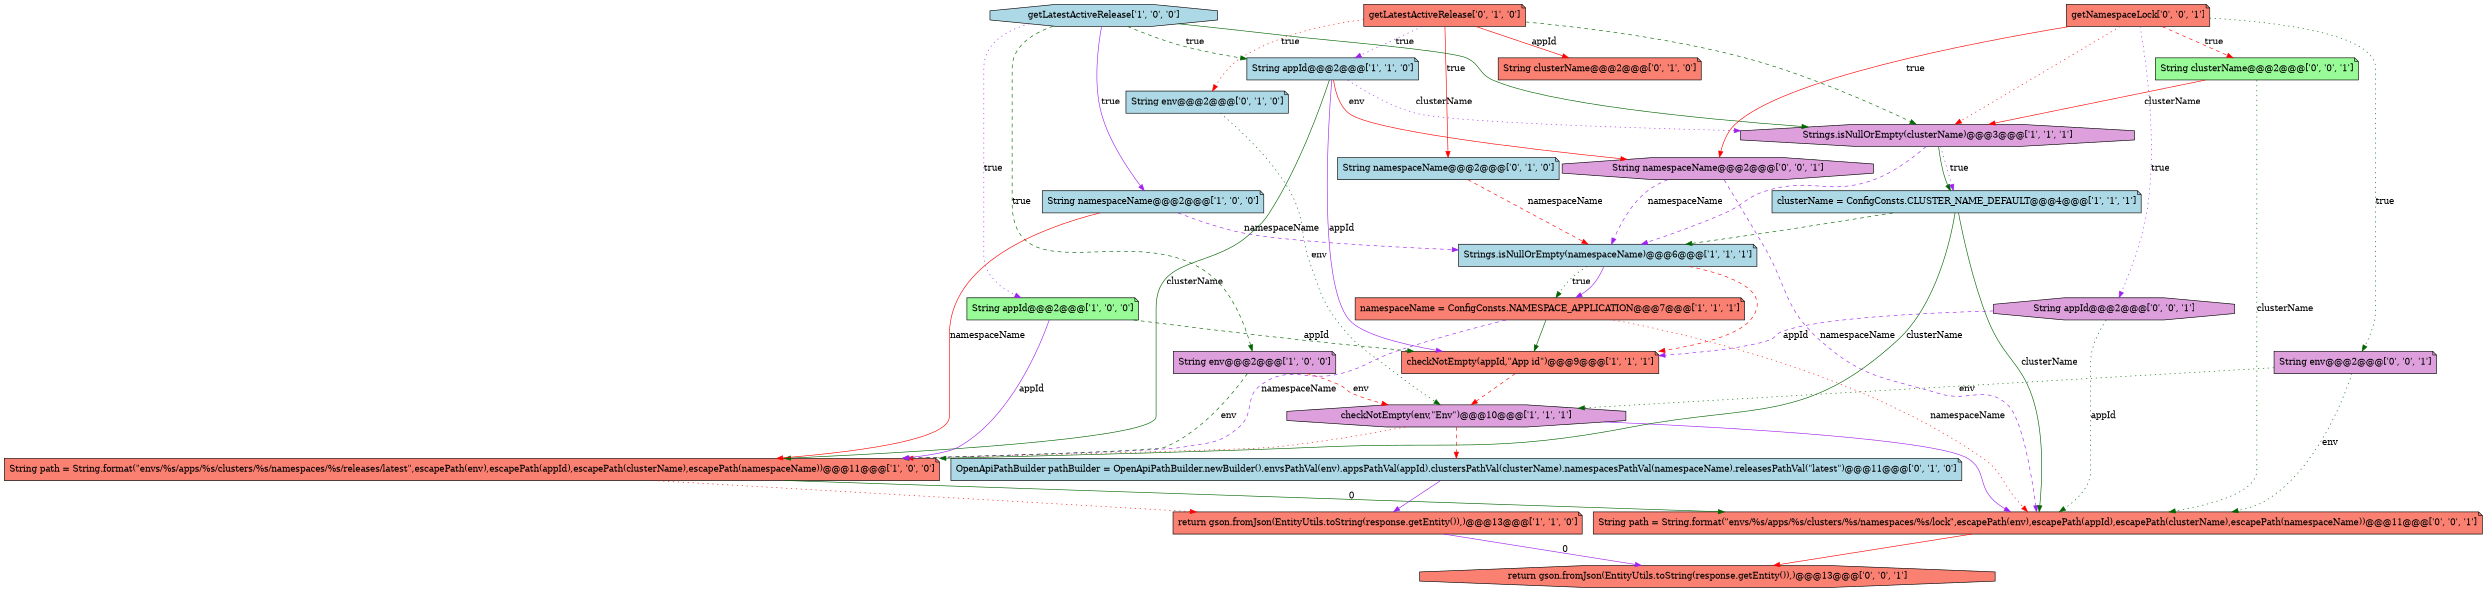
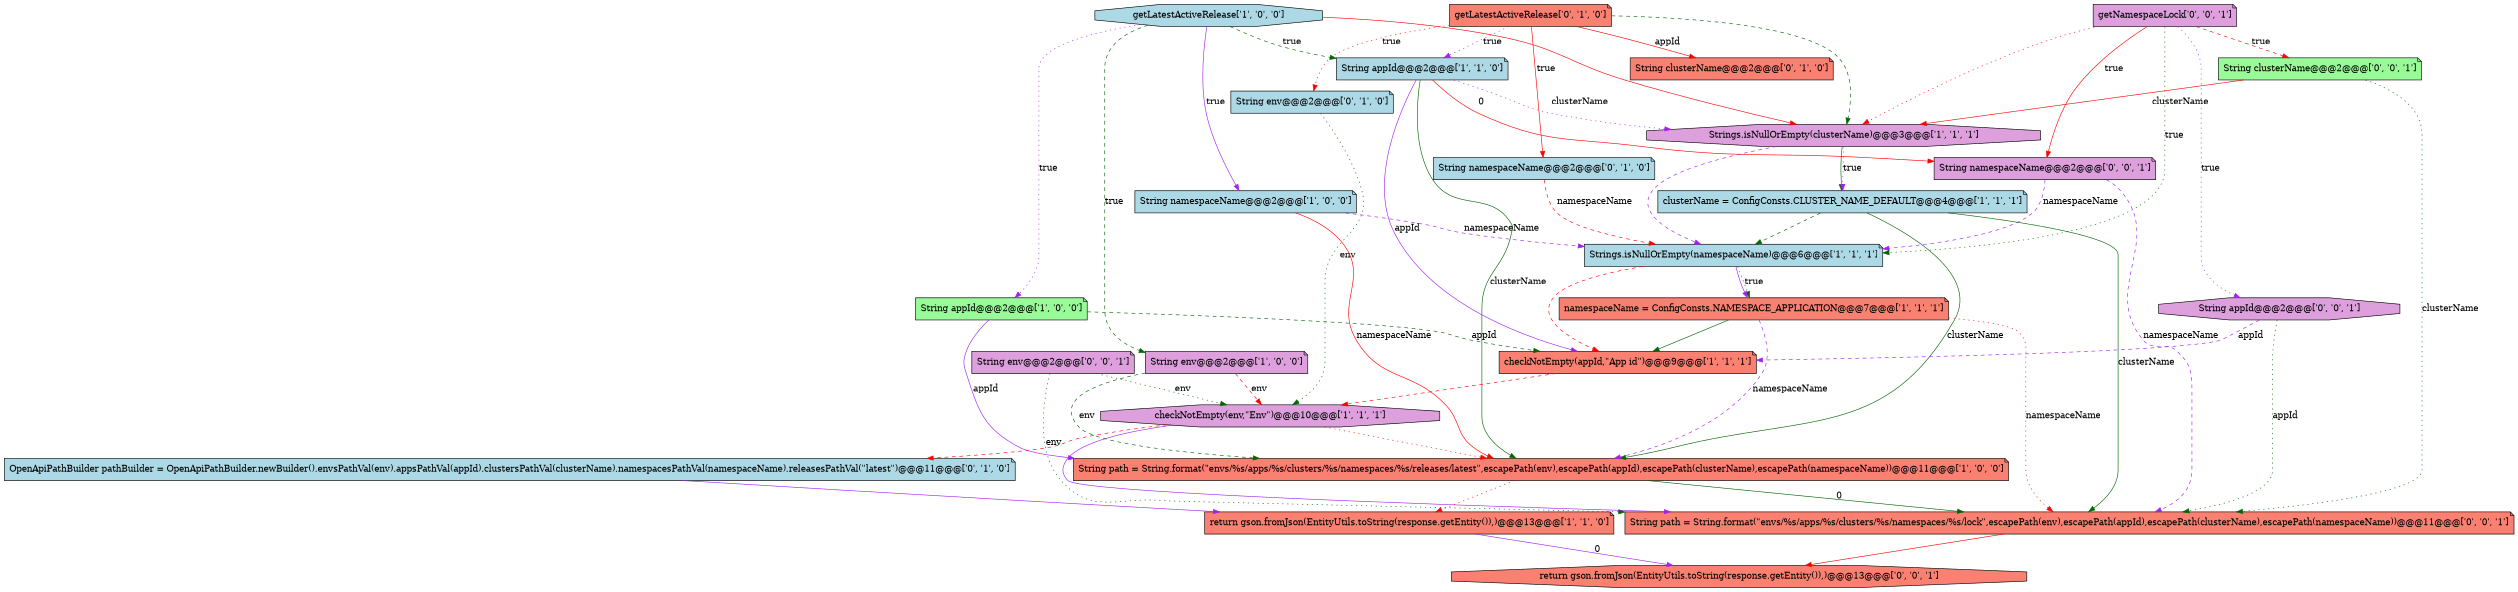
node "getNamespaceLock['0', '0', '1']": fillcolor salmon -> plum
edge "getLatestActiveRelease['1', '0', '0']" -> "Strings.isNullOrEmpty(clusterName)@@@3@@@['1', '1', '1']": color darkgreen -> red
edge "String appId@@@2@@@['1', '1', '0']" -> "String namespaceName@@@2@@@['0', '0', '1']": label "env" -> "0"
edge "getNamespaceLock['0', '0', '1']" -> "String env@@@2@@@['0', '0', '1']": now "getNamespaceLock['0', '0', '1']" -> "Strings.isNullOrEmpty(namespaceName)@@@6@@@['1', '1', '1']"
node "String namespaceName@@@2@@@['0', '0', '1']": shape octagon -> note
